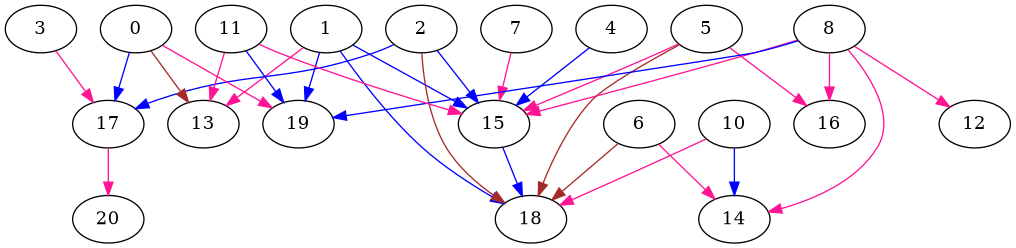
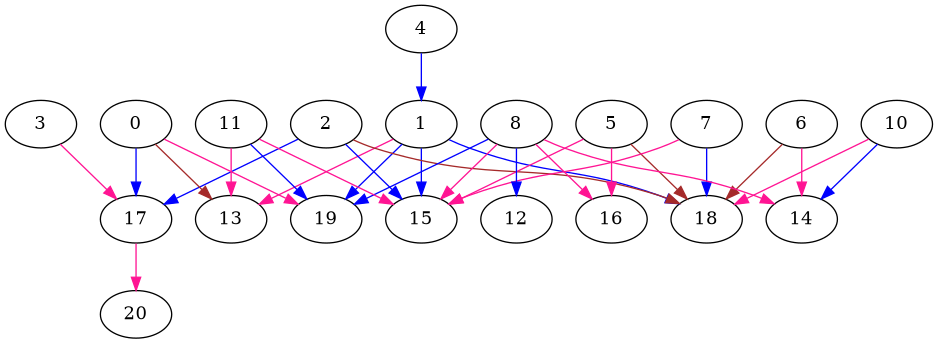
edge "4" -> "15": now "4" -> "1"
edge "8" -> "12": color deeppink -> blue
edge "15" -> "18": now "7" -> "18"
